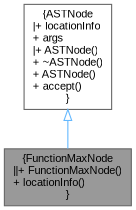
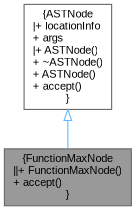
node "{FunctionMaxNode ||+ FunctionMaxNode() + locationInfo() }": label "{FunctionMaxNode ||+ FunctionMaxNode() + locationInfo() }" -> "{FunctionMaxNode ||+ FunctionMaxNode() + accept() }"
